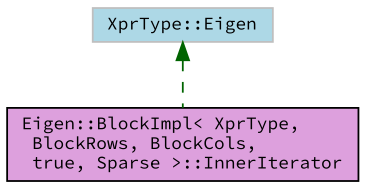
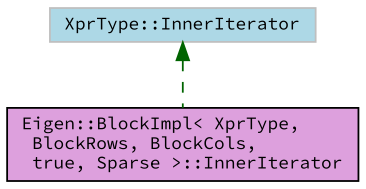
node "XprType::Eigen": label "XprType::Eigen" -> "XprType::InnerIterator"
